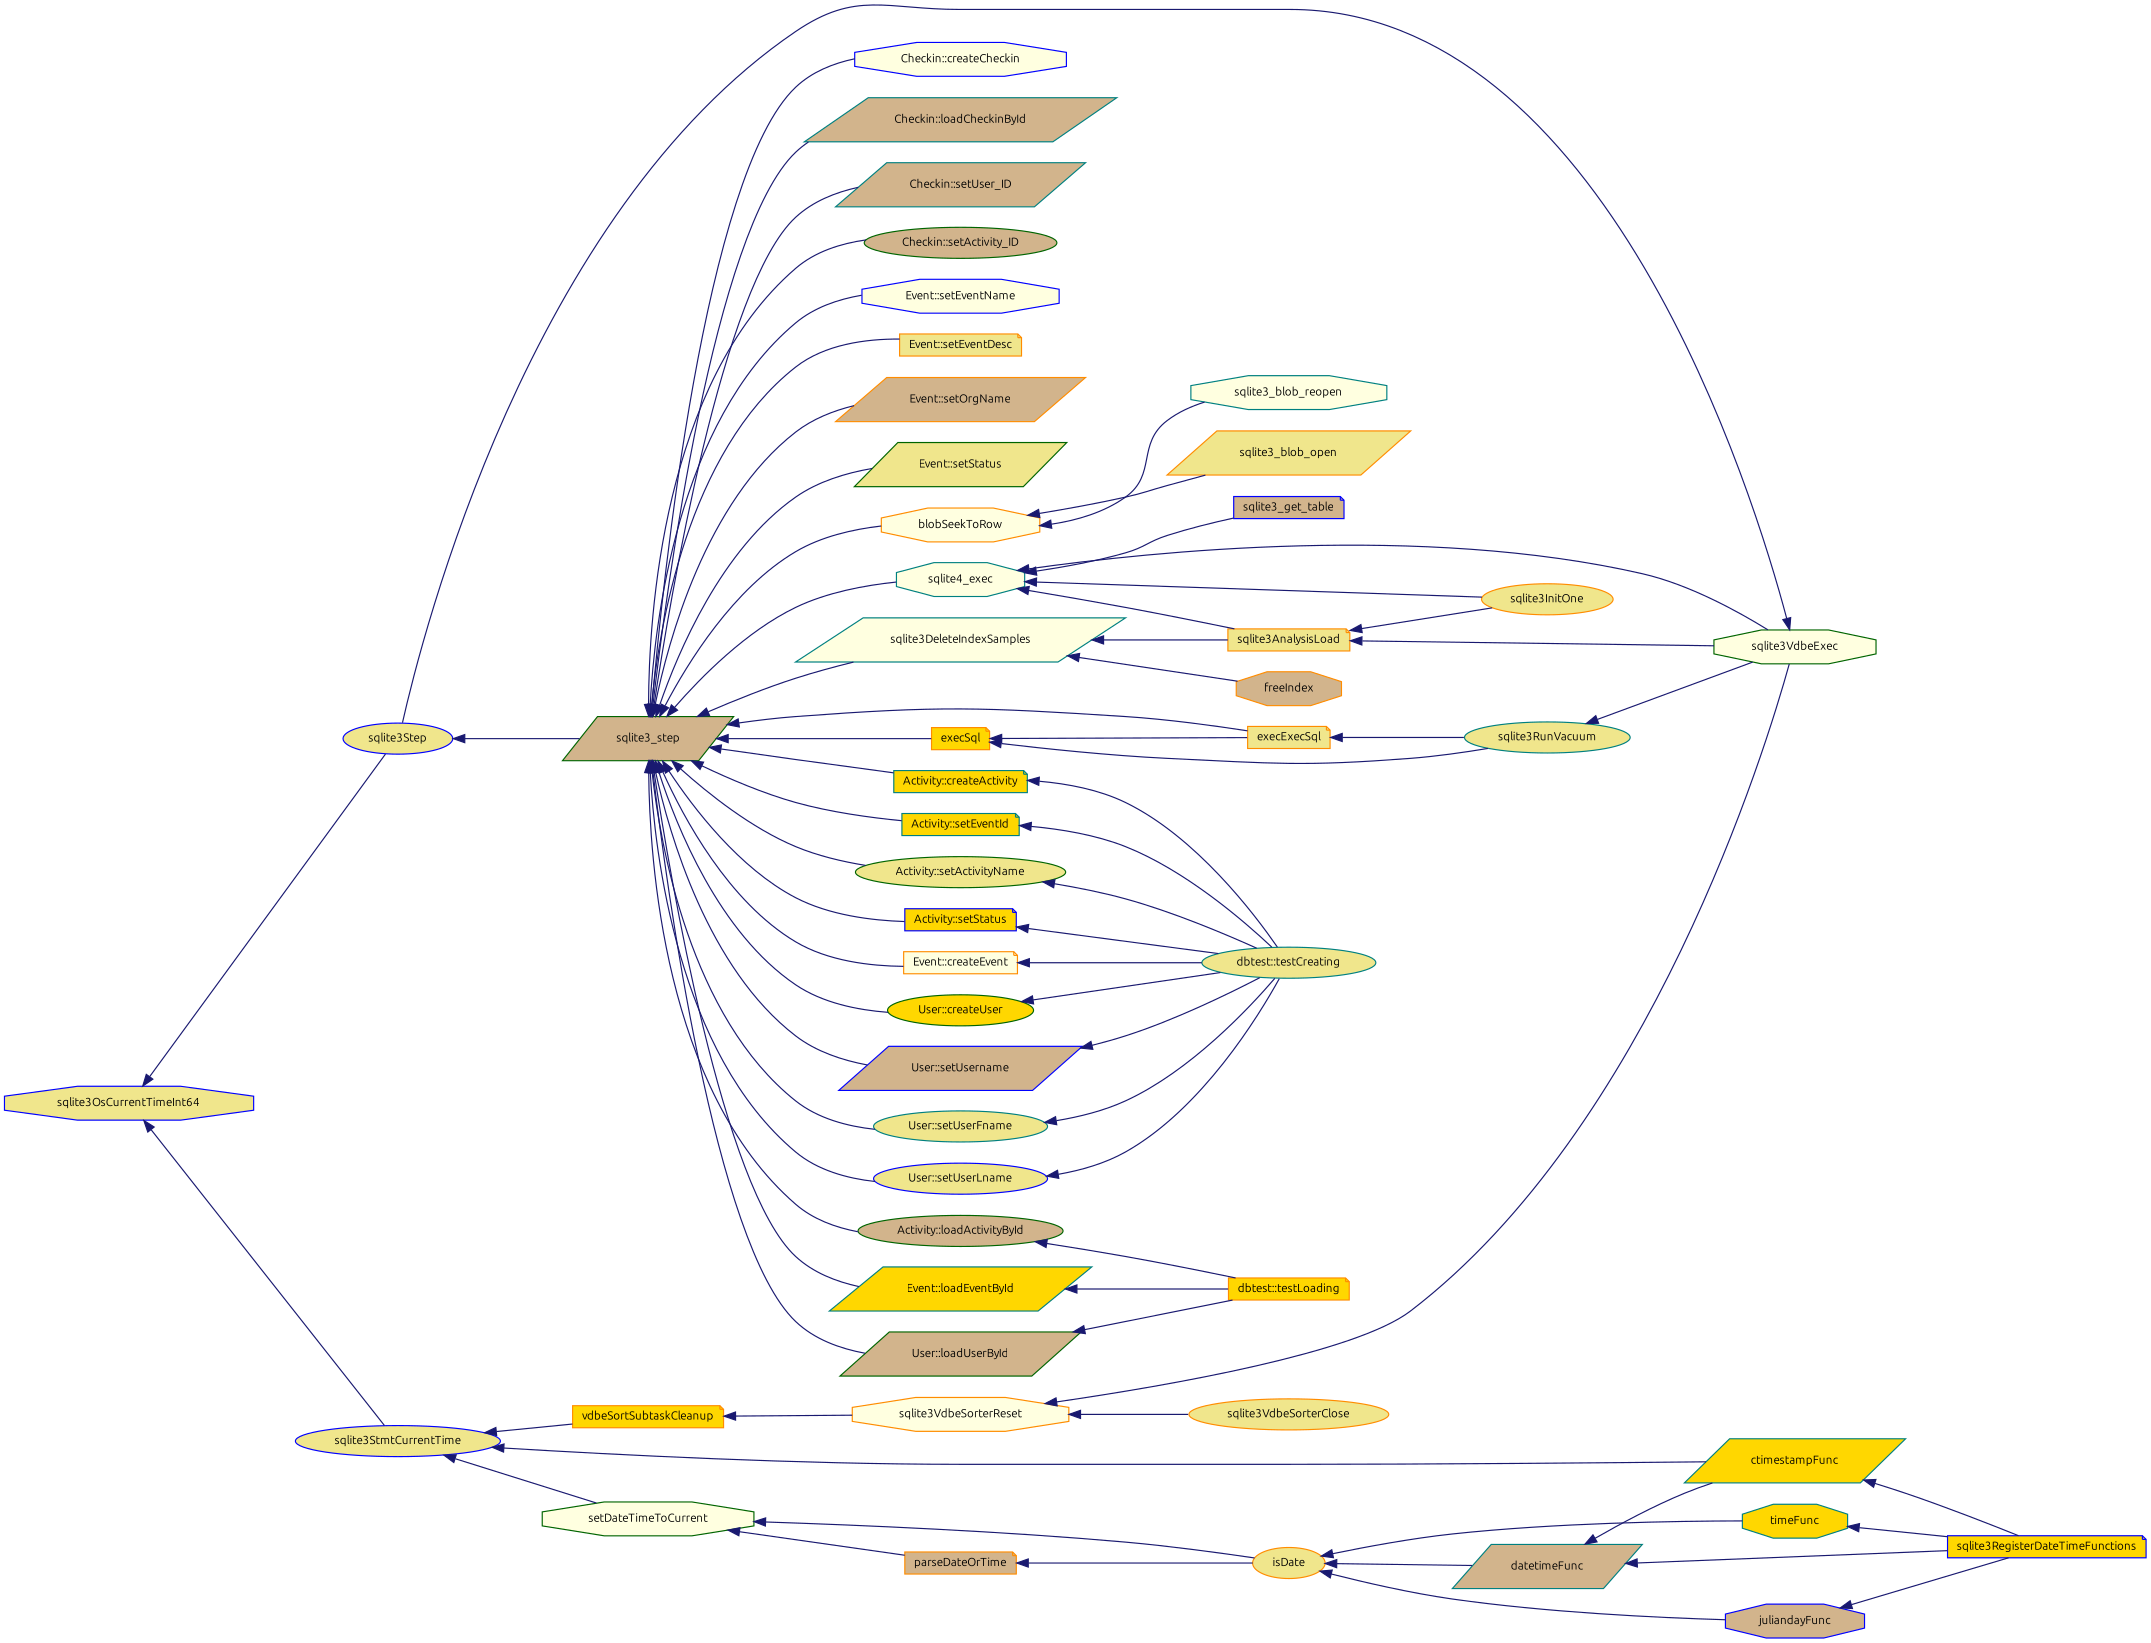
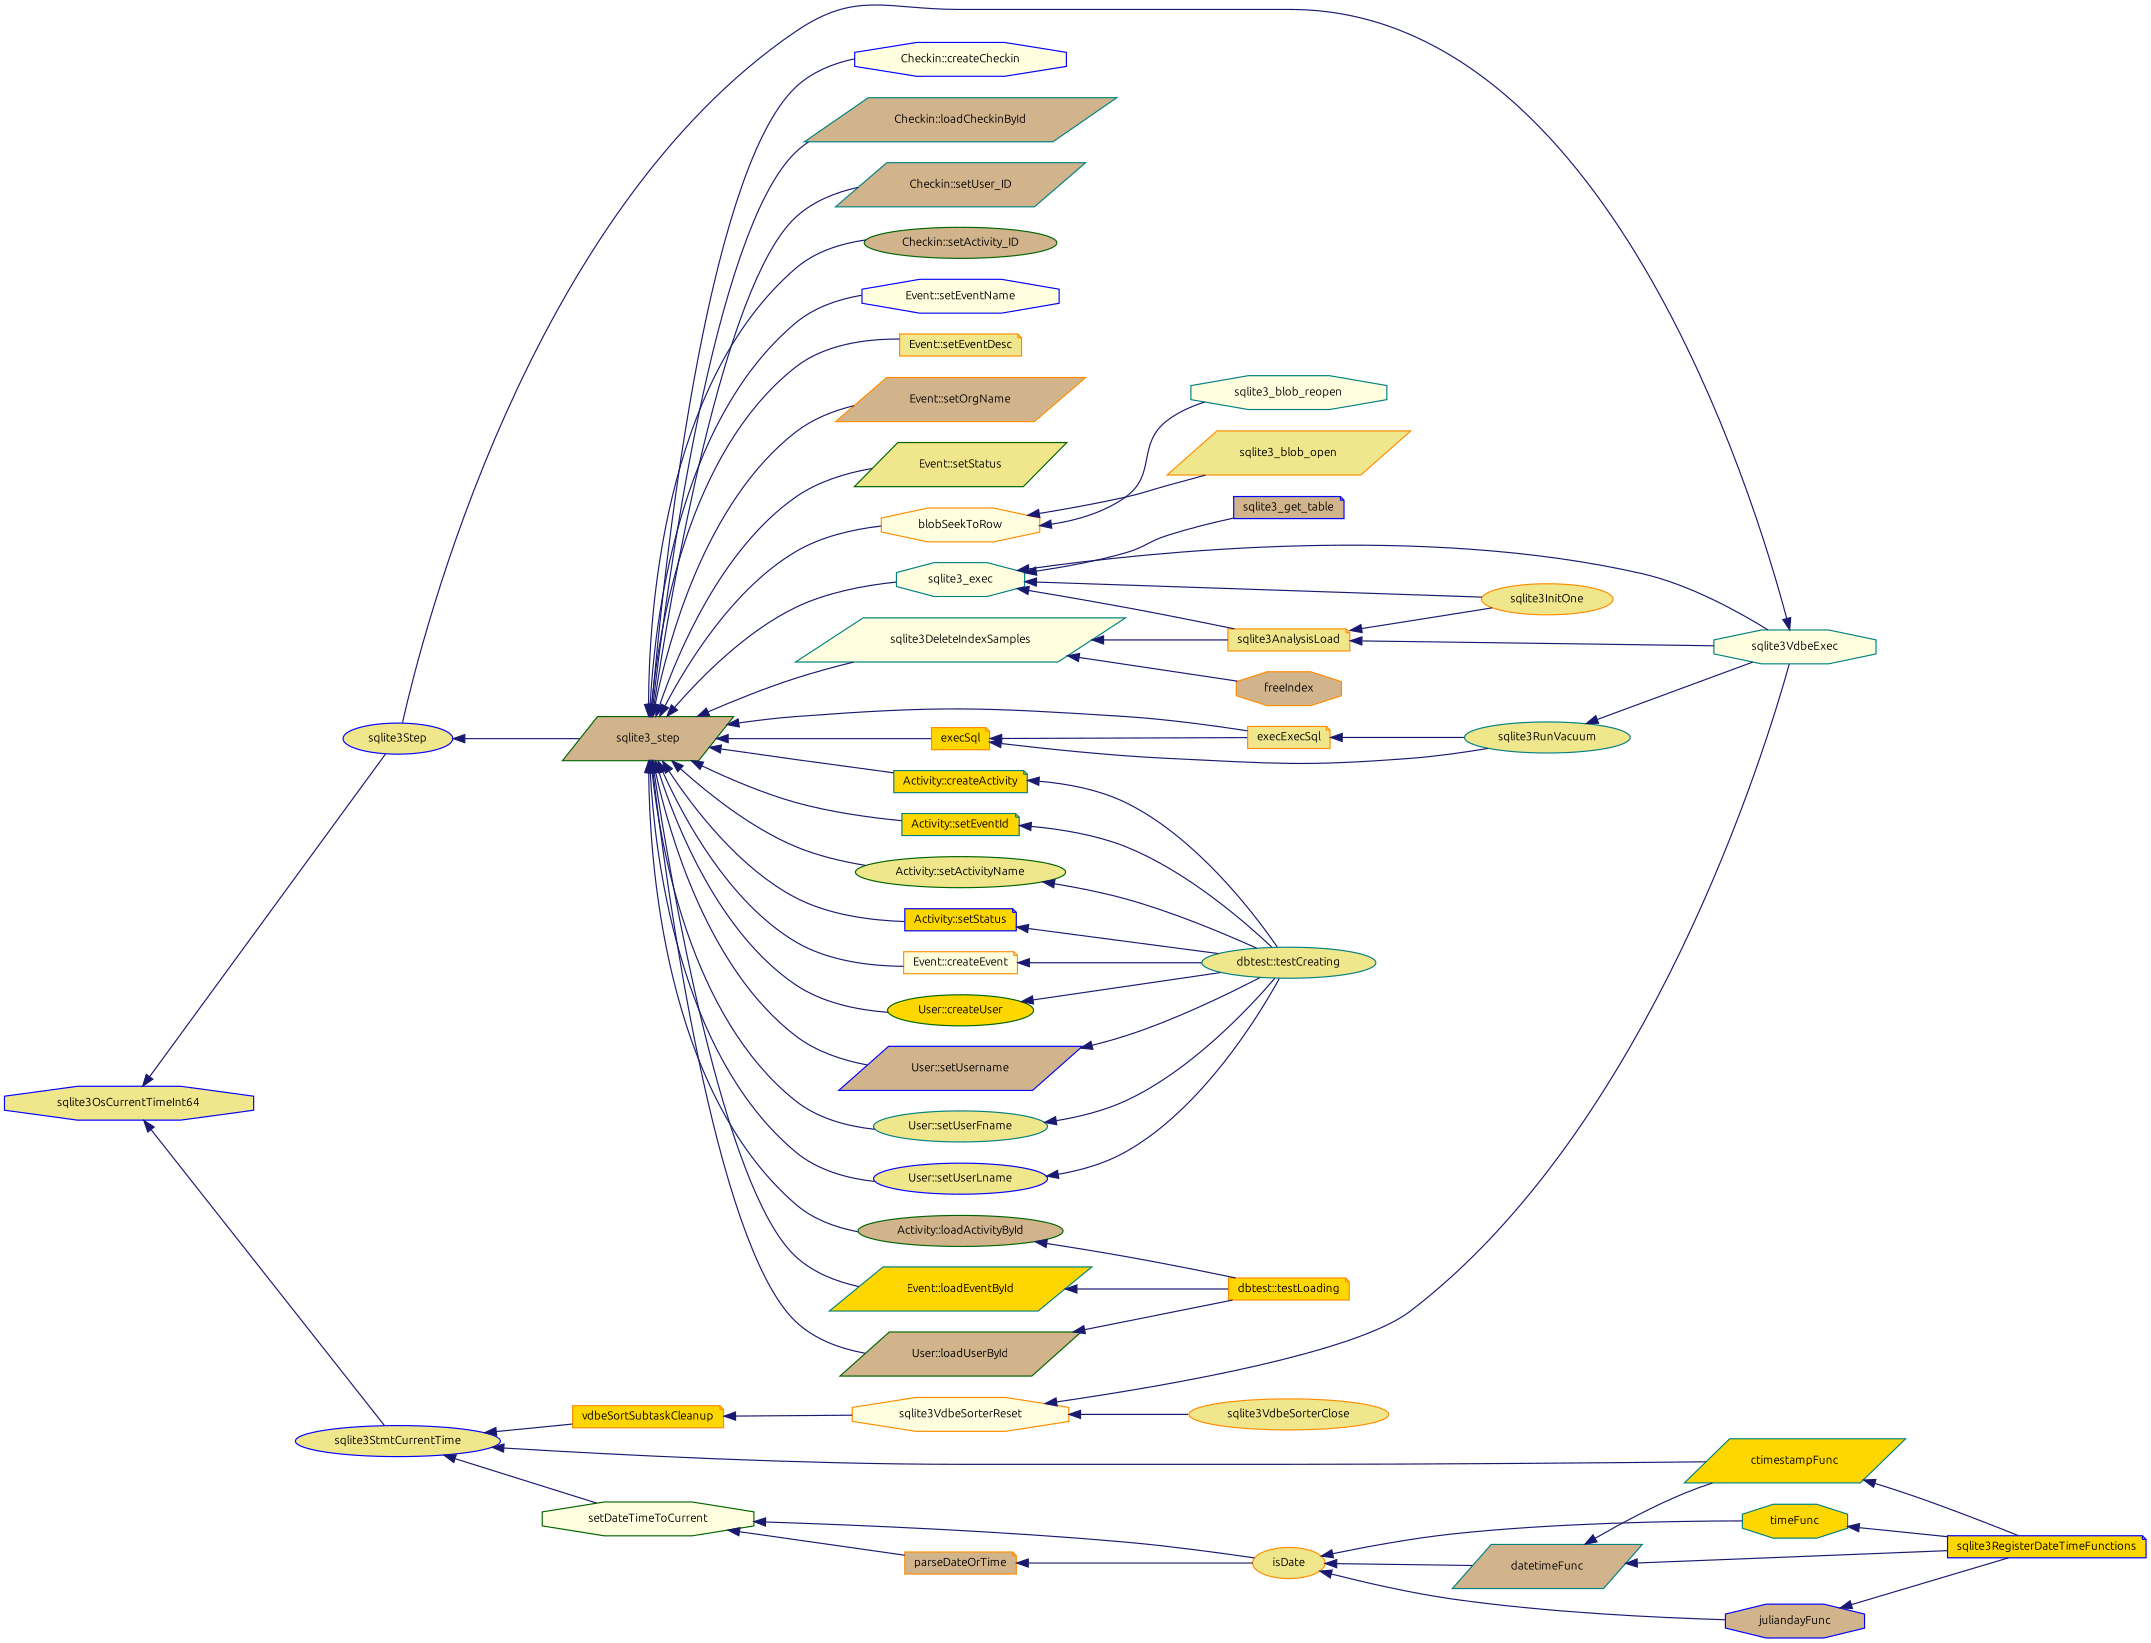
node "sqlite4_exec": label "sqlite4_exec" -> "sqlite3_exec"
node "sqlite3VdbeExec": color darkgreen -> teal
